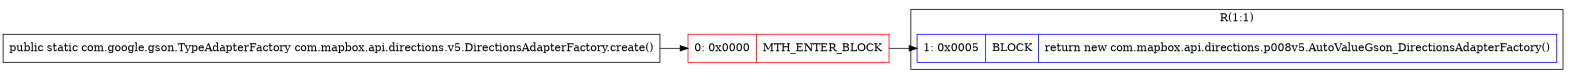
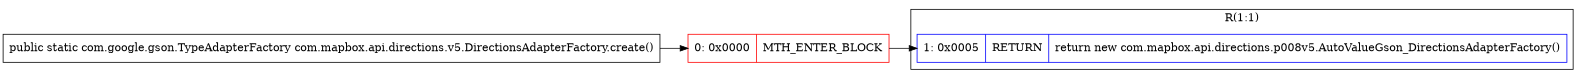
node "1: 0x0005": text "BLOCK" -> "RETURN"
